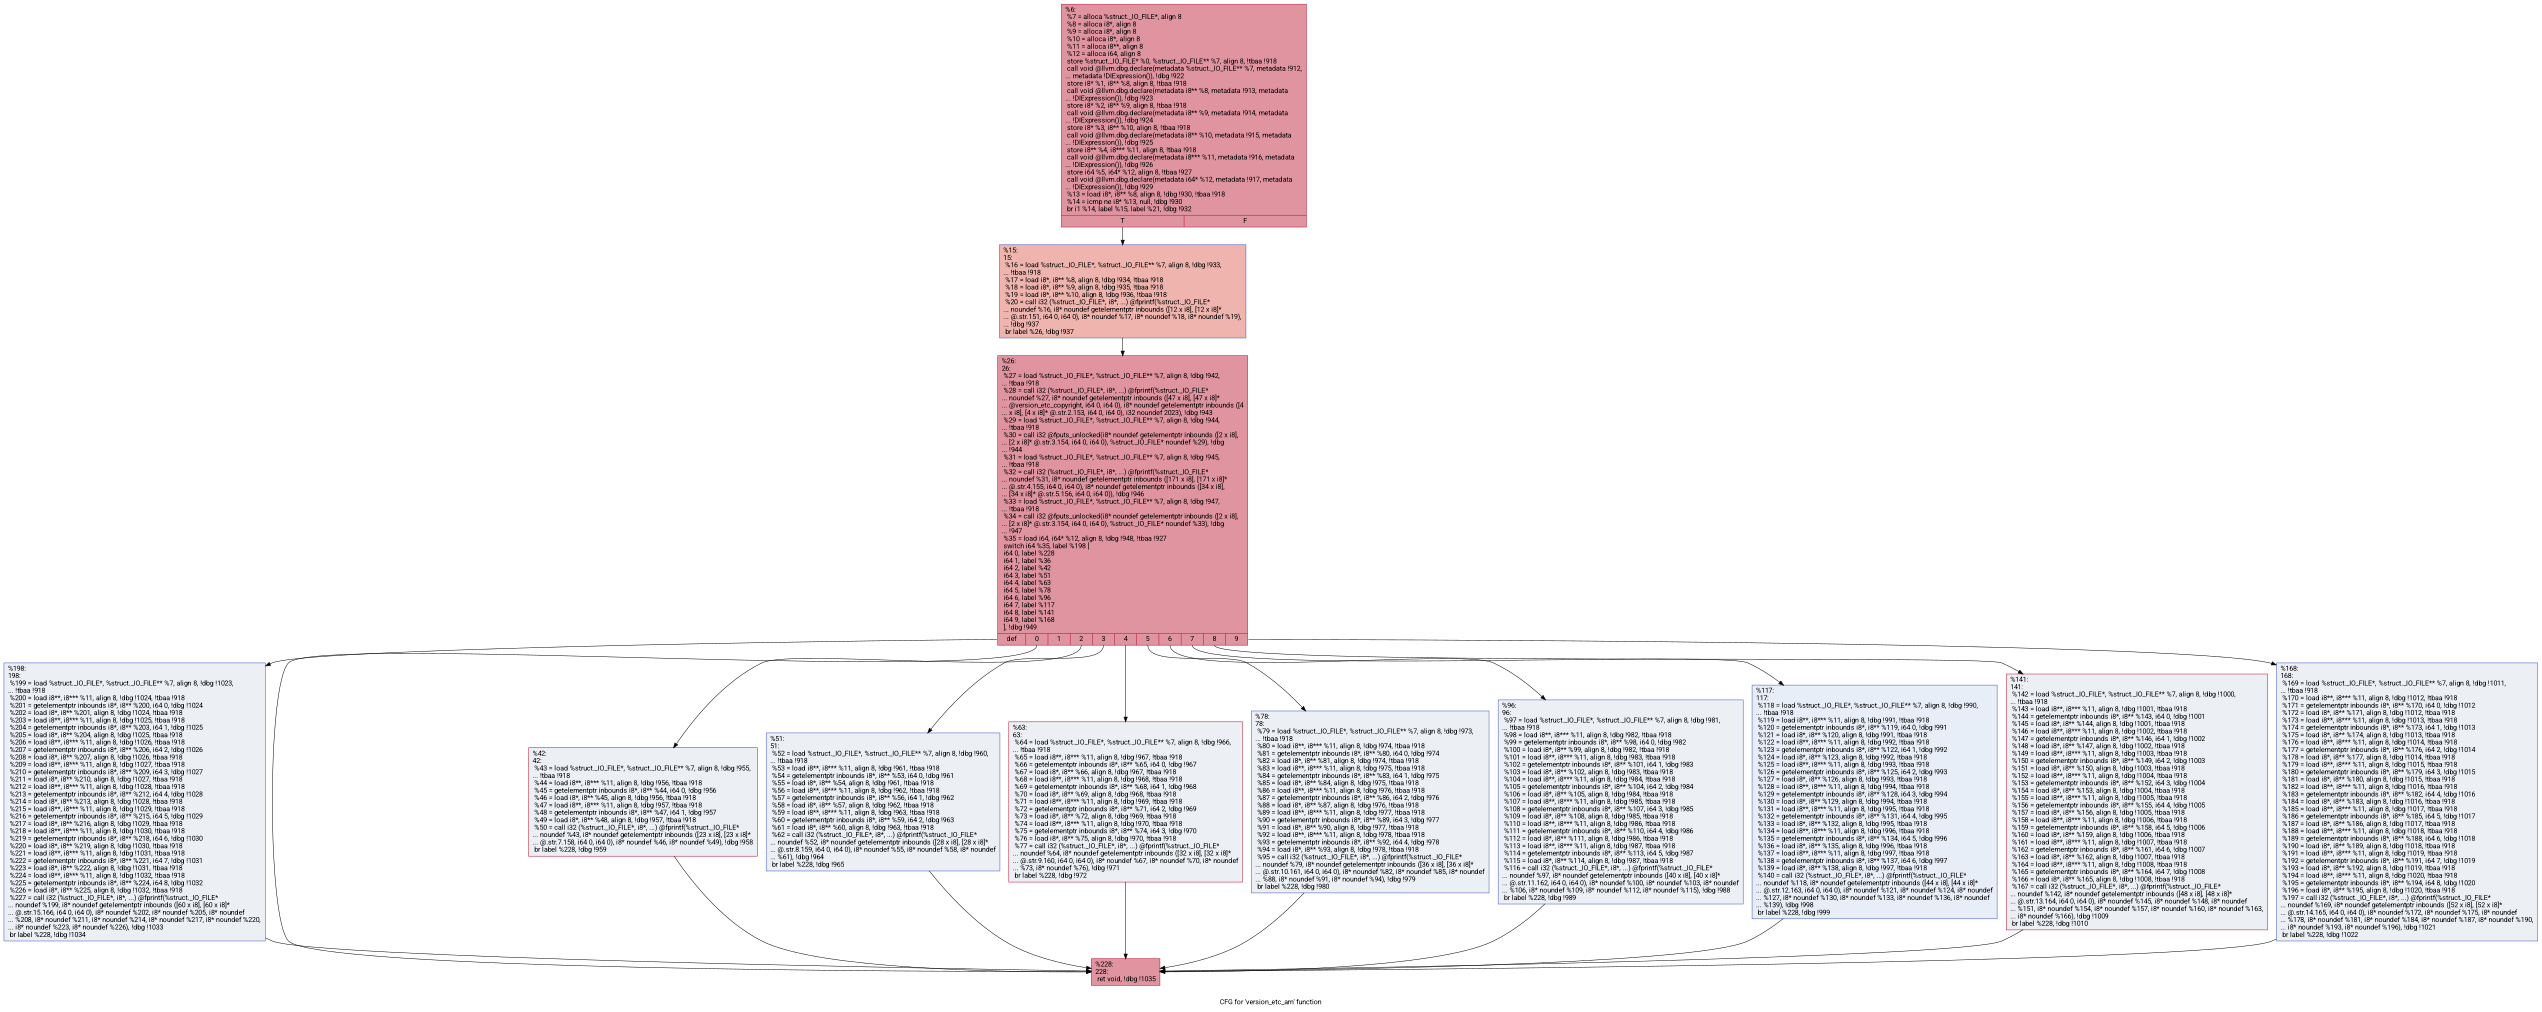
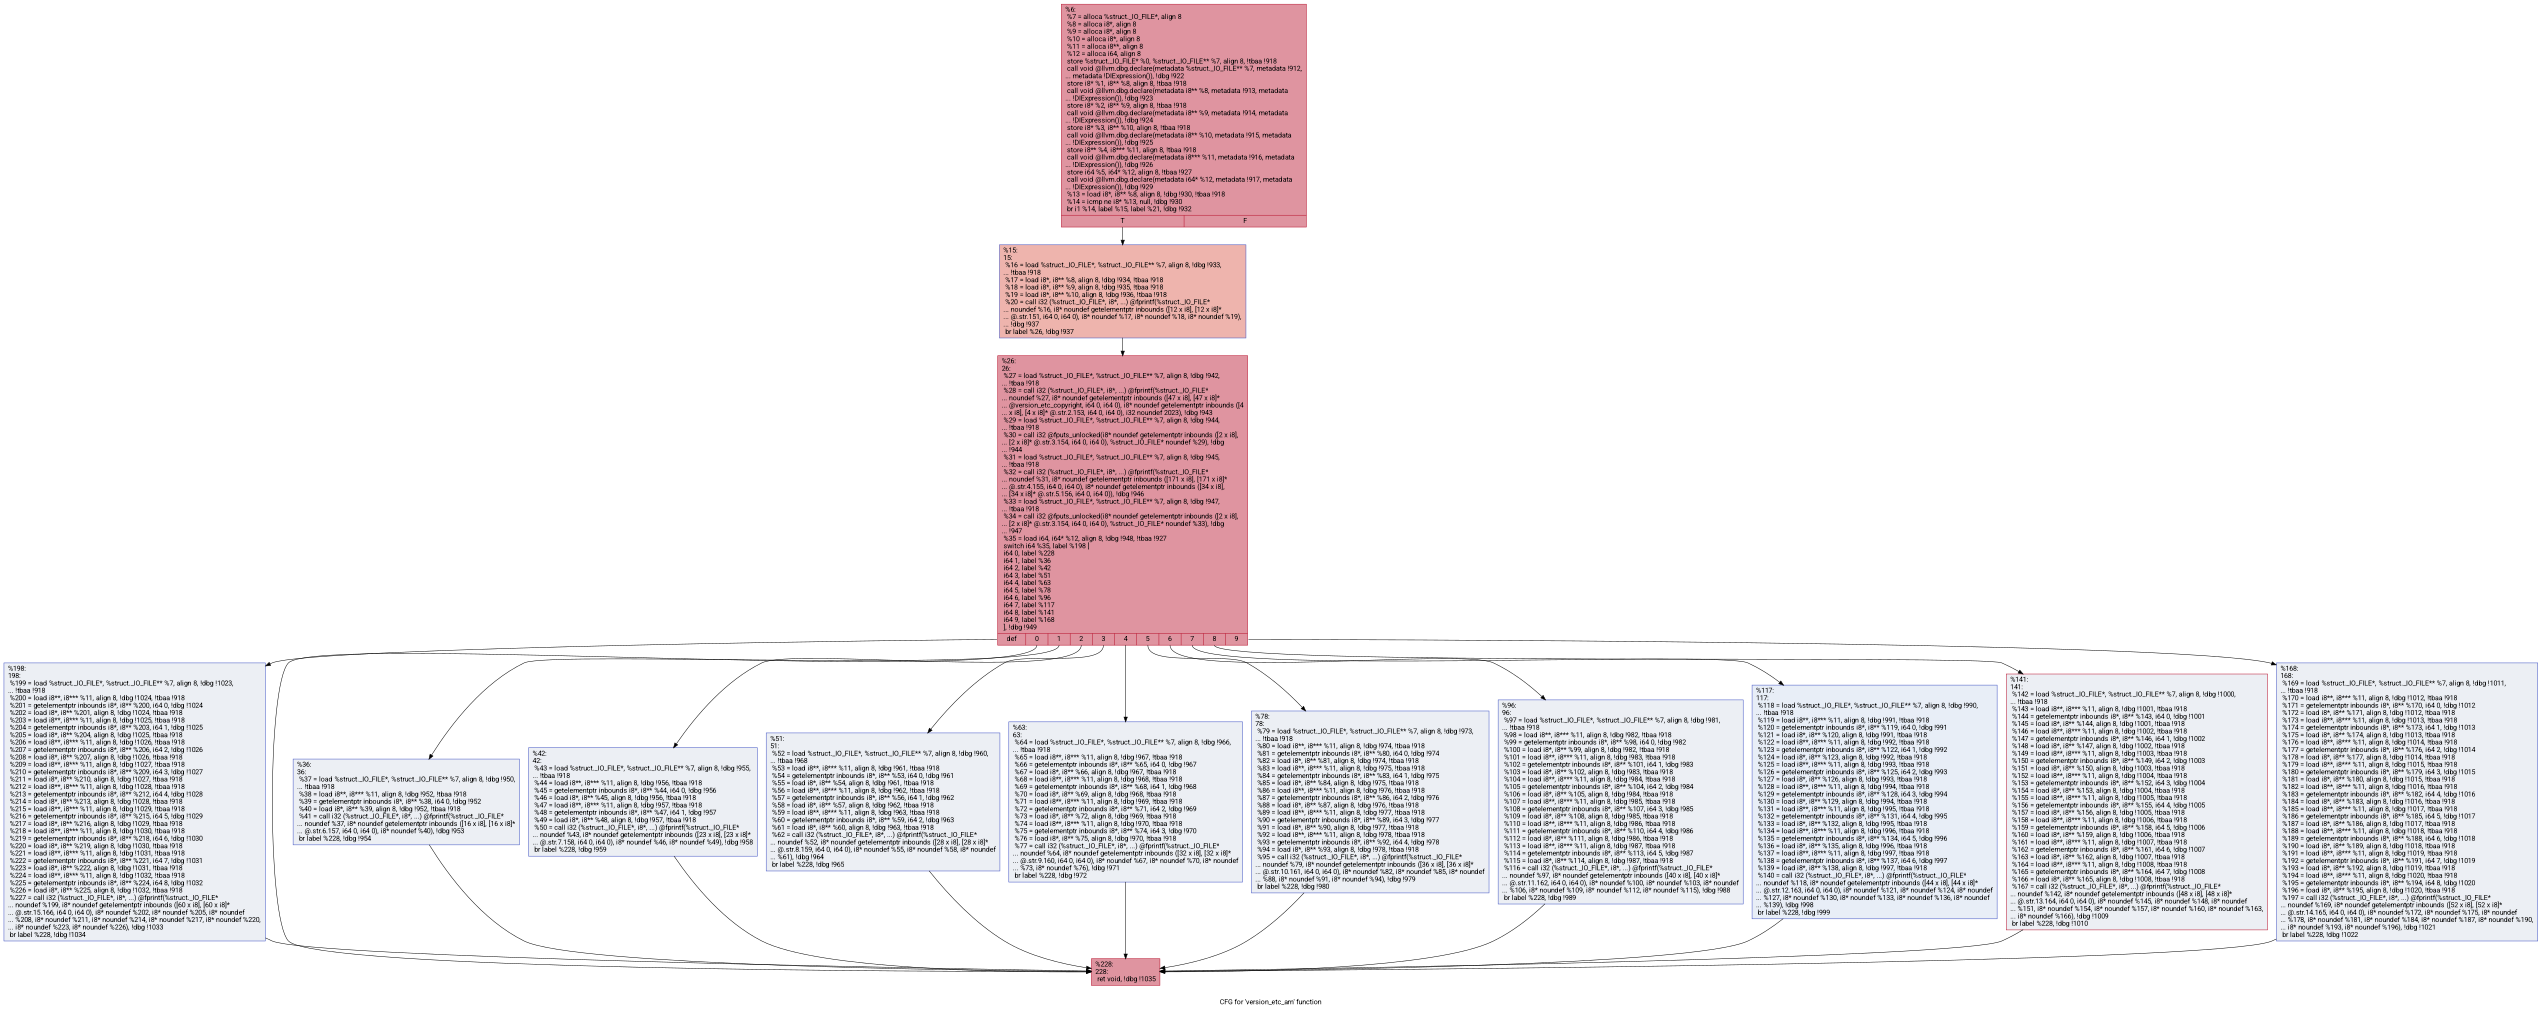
node "%51:": text "... !tbaa !918" -> "... !tbaa !968"
node "%36:": added
node "%42:": color #b70d28ff -> #3d50c3ff
node "%63:": color #b70d28ff -> #3d50c3ff
